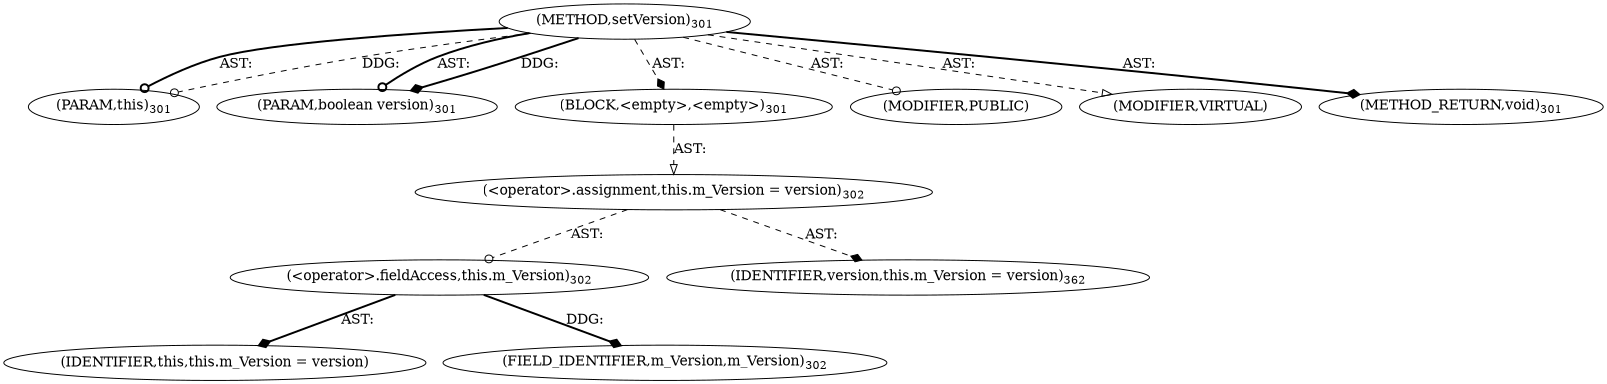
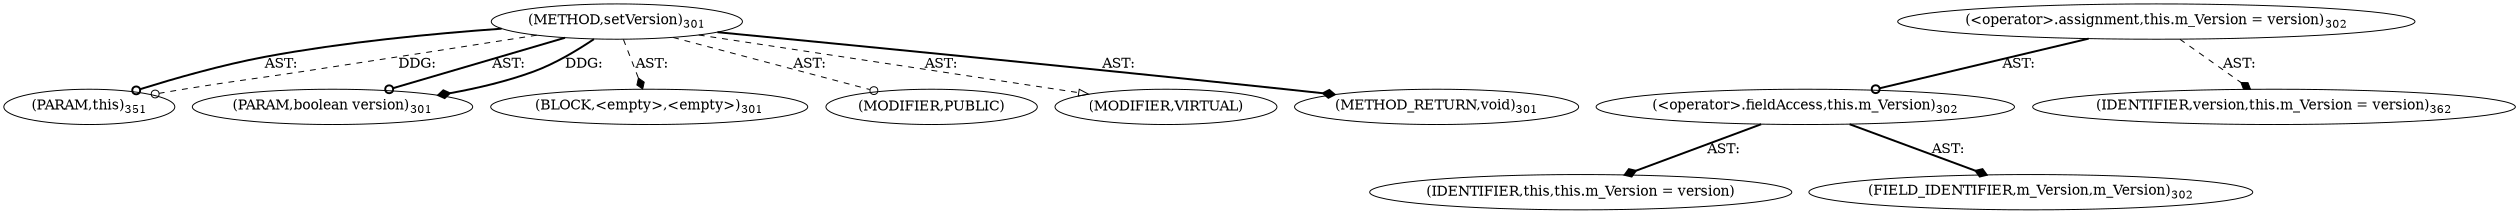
node "(PARAM,this)": text "301" -> "351"
edge "(BLOCK,<empty>,<empty>)" -> "(<operator>.assignment,this.m_Version = version)": removed, label "AST:"
edge "(<operator>.assignment,this.m_Version = version)" -> "(<operator>.fieldAccess,this.m_Version)": style dashed -> bold
edge "(<operator>.fieldAccess,this.m_Version)" -> "(FIELD_IDENTIFIER,m_Version,m_Version)": label "DDG: " -> "AST: "
